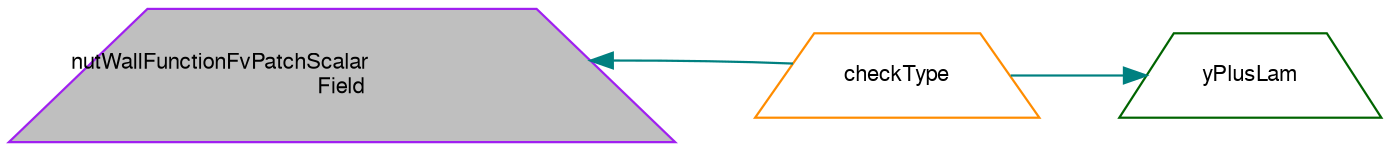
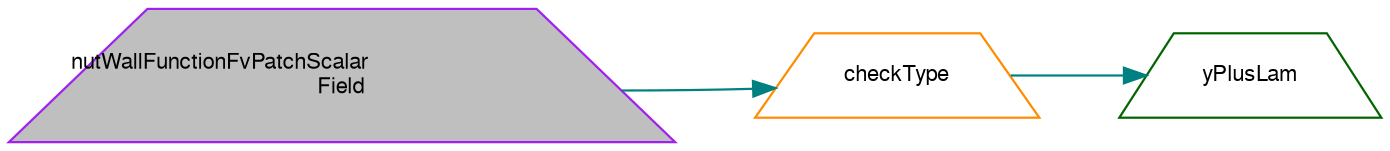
edge "checkType" -> "nutWallFunctionFvPatchScalar Field": reversed
